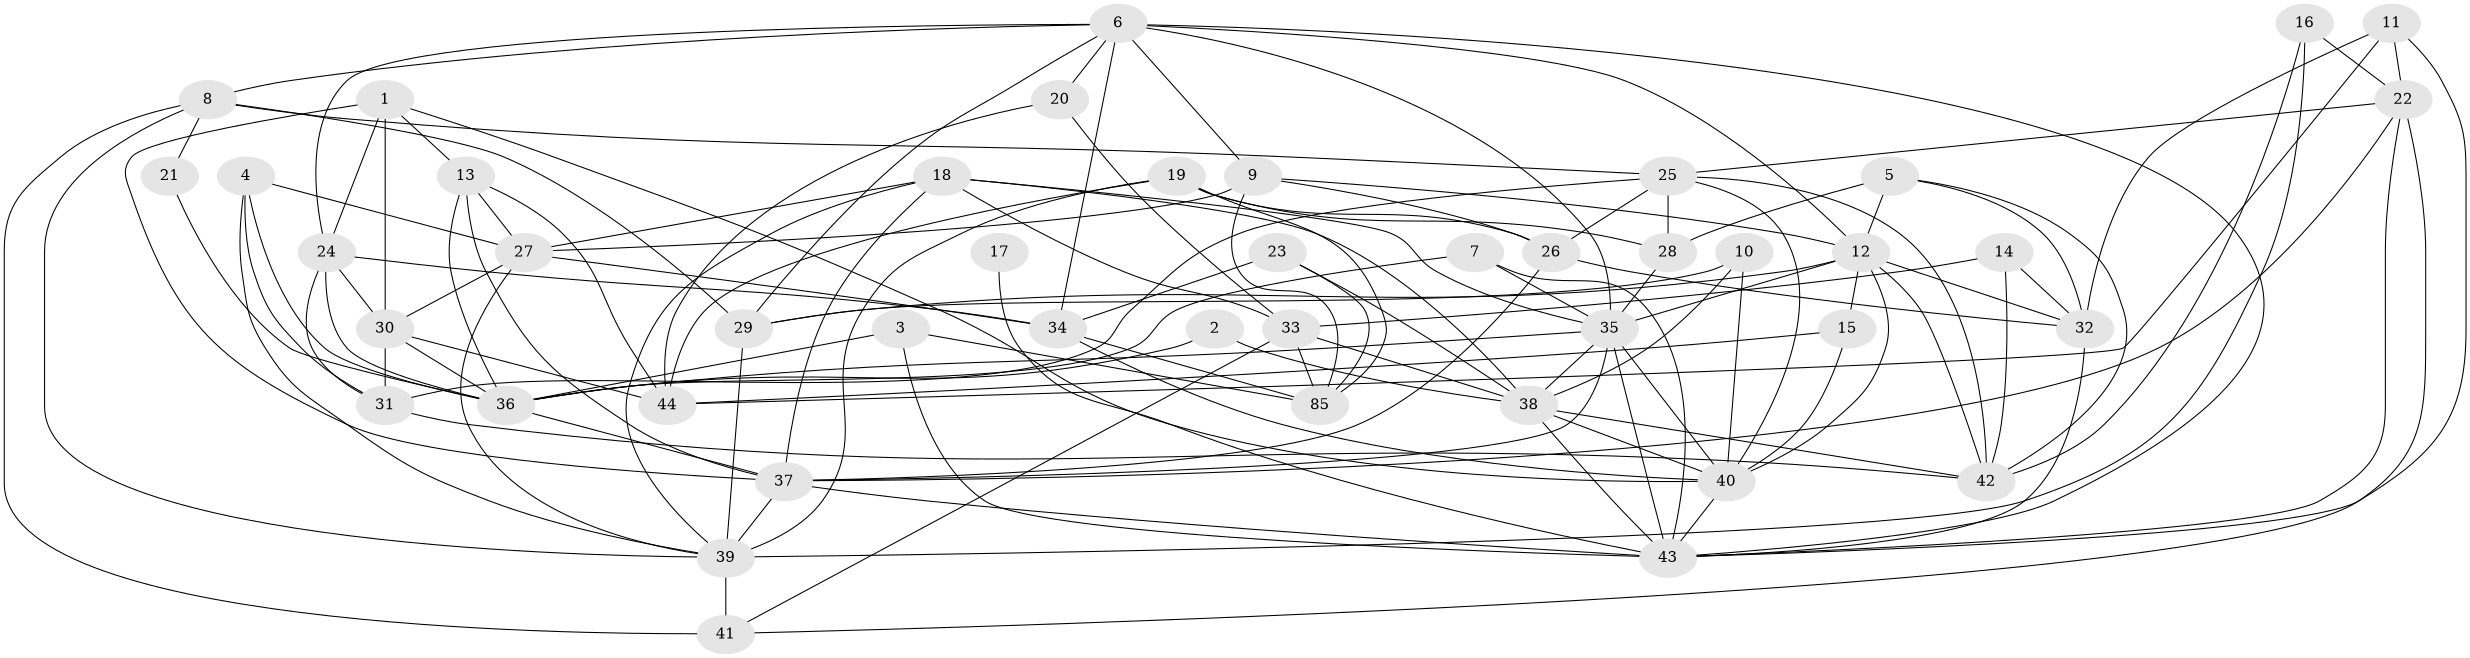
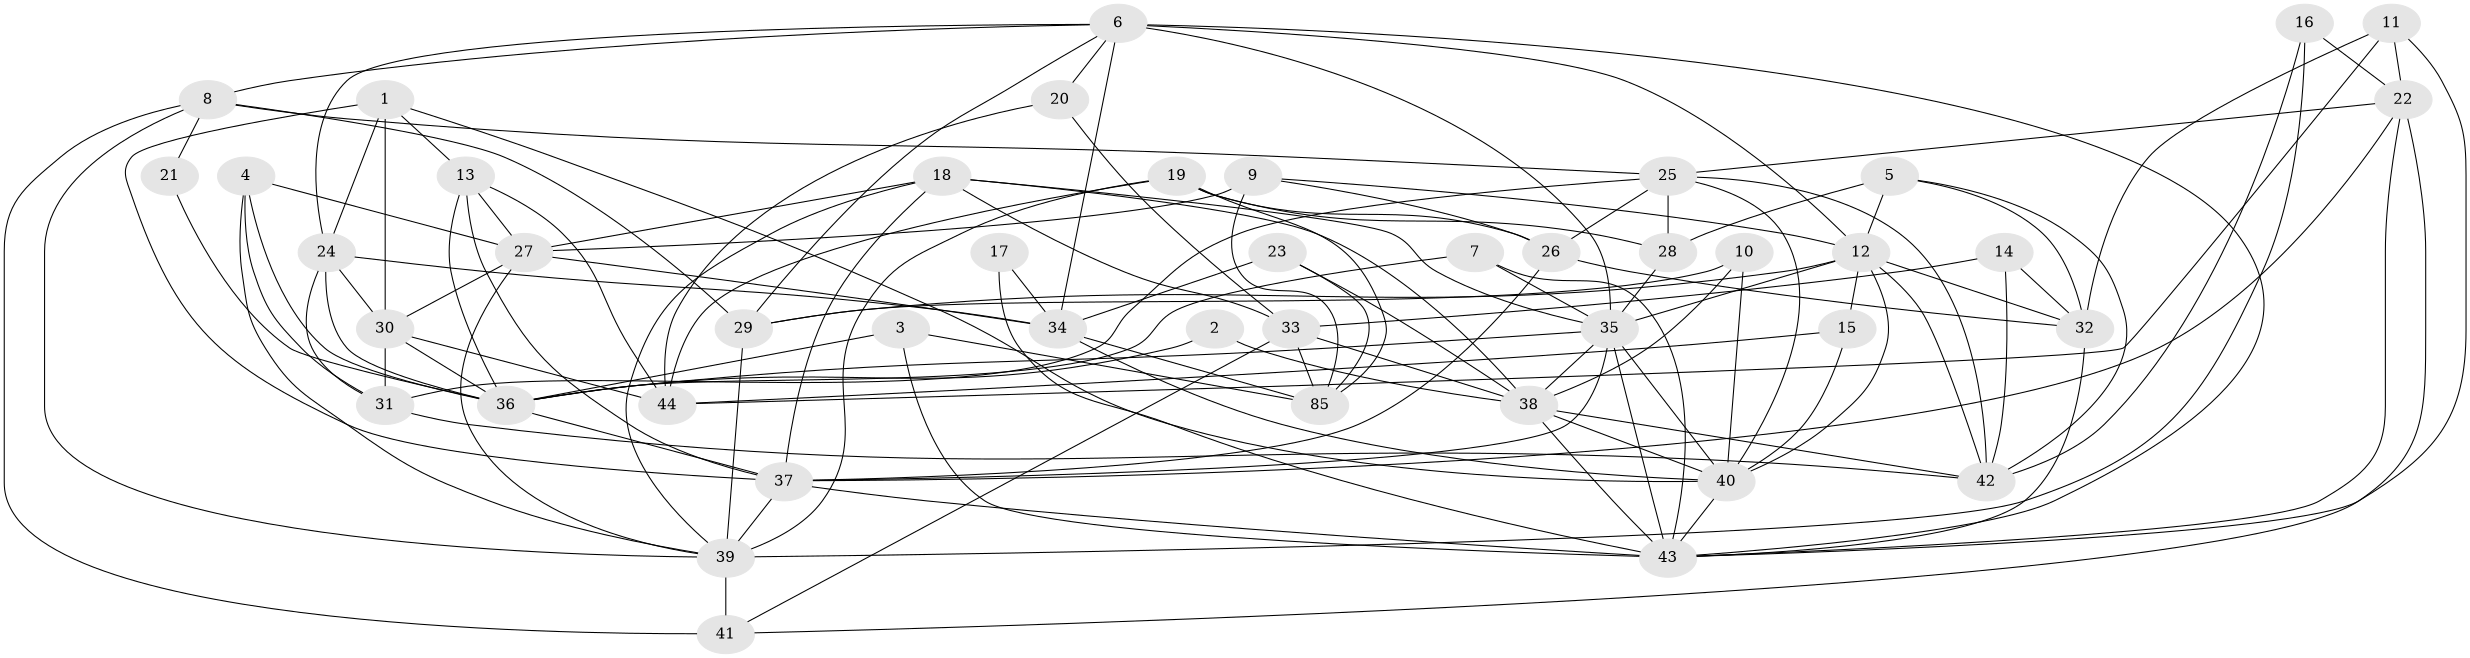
edge "6" -- "9": removed
edge "17" -- "34": added
